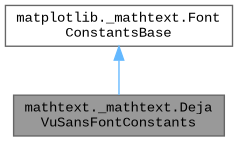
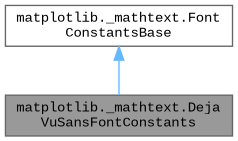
node "mathtext._mathtext.Deja VuSansFontConstants": label "mathtext._mathtext.Deja VuSansFontConstants" -> "matplotlib._mathtext.Deja VuSansFontConstants"
